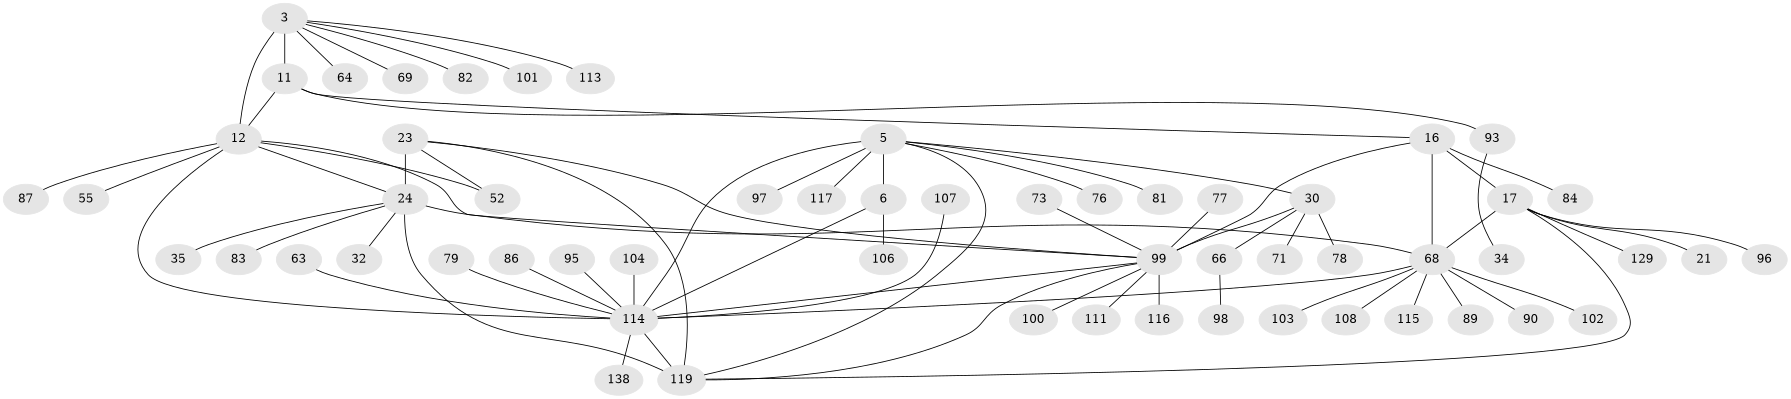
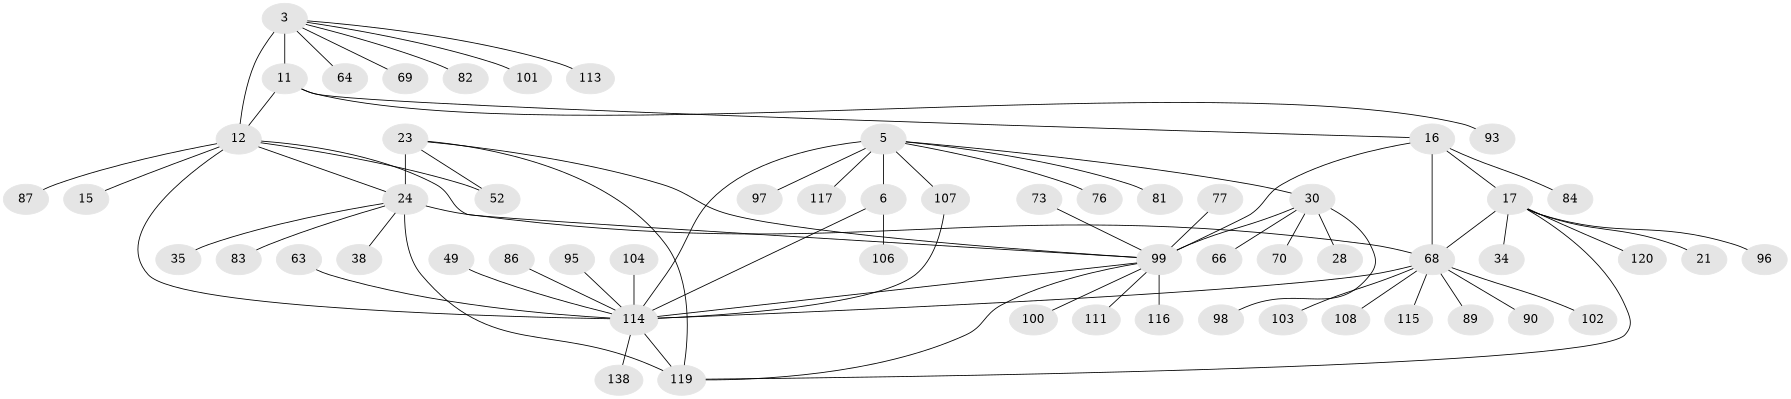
node "55": label "55" -> "15"
edge "93" -- "34": now "17" -- "34"
node "32": label "32" -> "38"
node "79": label "79" -> "49"
node "71": label "71" -> "70"
node "78": label "78" -> "28"
node "129": label "129" -> "120"
edge "66" -- "98": now "30" -- "98"
edge "5" -- "119": now "5" -- "107"
